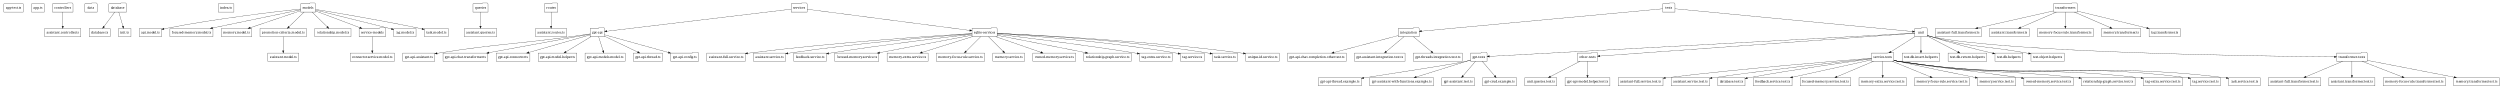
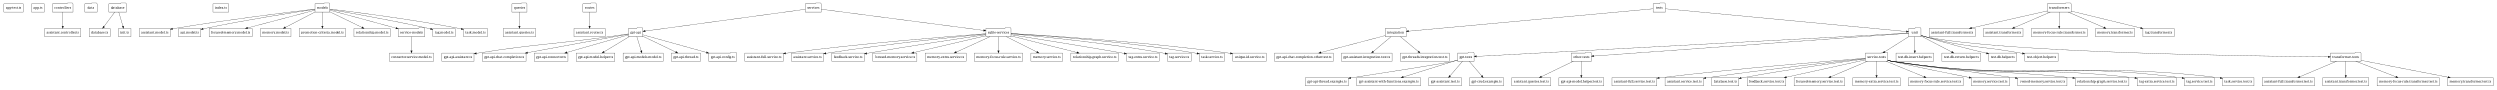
edge "promotion-criteria.model.ts" -> "assistant.model.ts": now "models" -> "assistant.model.ts"
node "gpt-api-chat-transformer.ts": label "gpt-api-chat-transformer.ts" -> "gpt-api-chat-completion.ts"
node "owned-memory.service.ts": removed
node "unit.queries.test.ts": label "unit.queries.test.ts" -> "assistant.queries.test.ts"
